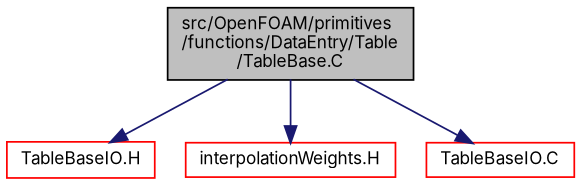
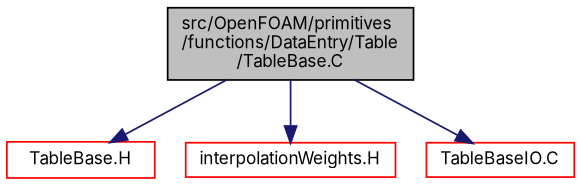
node "TableBaseIO.H": label "TableBaseIO.H" -> "TableBase.H"
